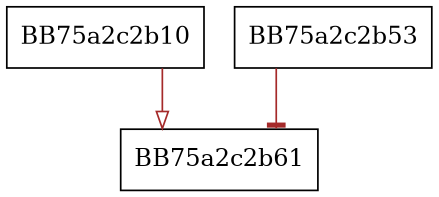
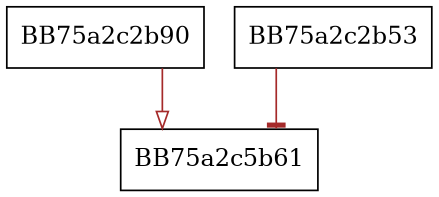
node "BB75a2c2b10": label "BB75a2c2b10" -> "BB75a2c2b90"
node "BB75a2c2b61": label "BB75a2c2b61" -> "BB75a2c5b61"
